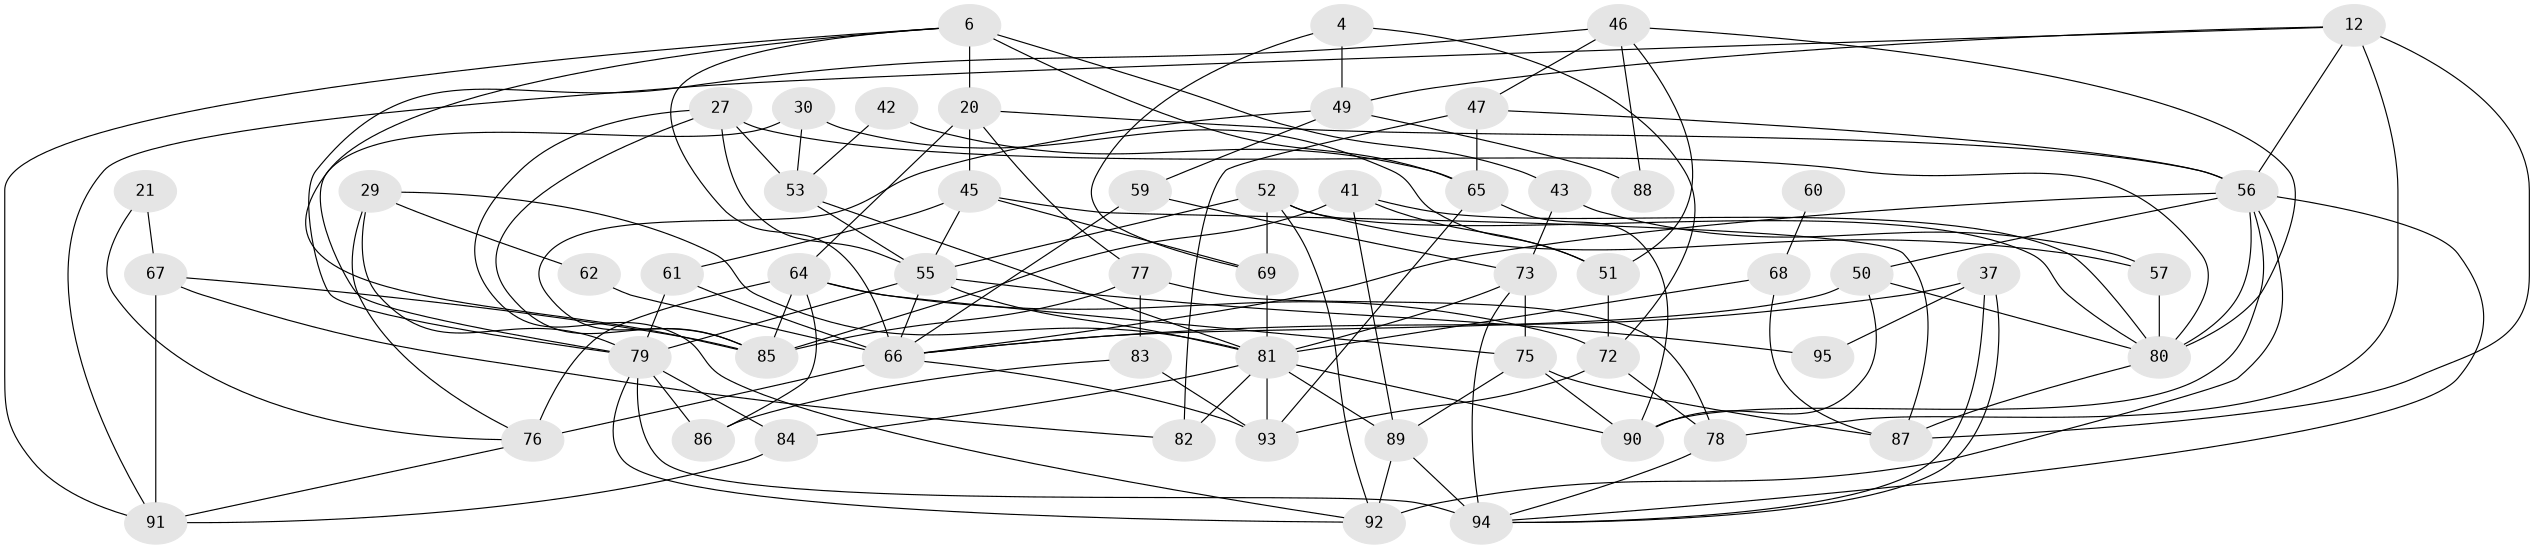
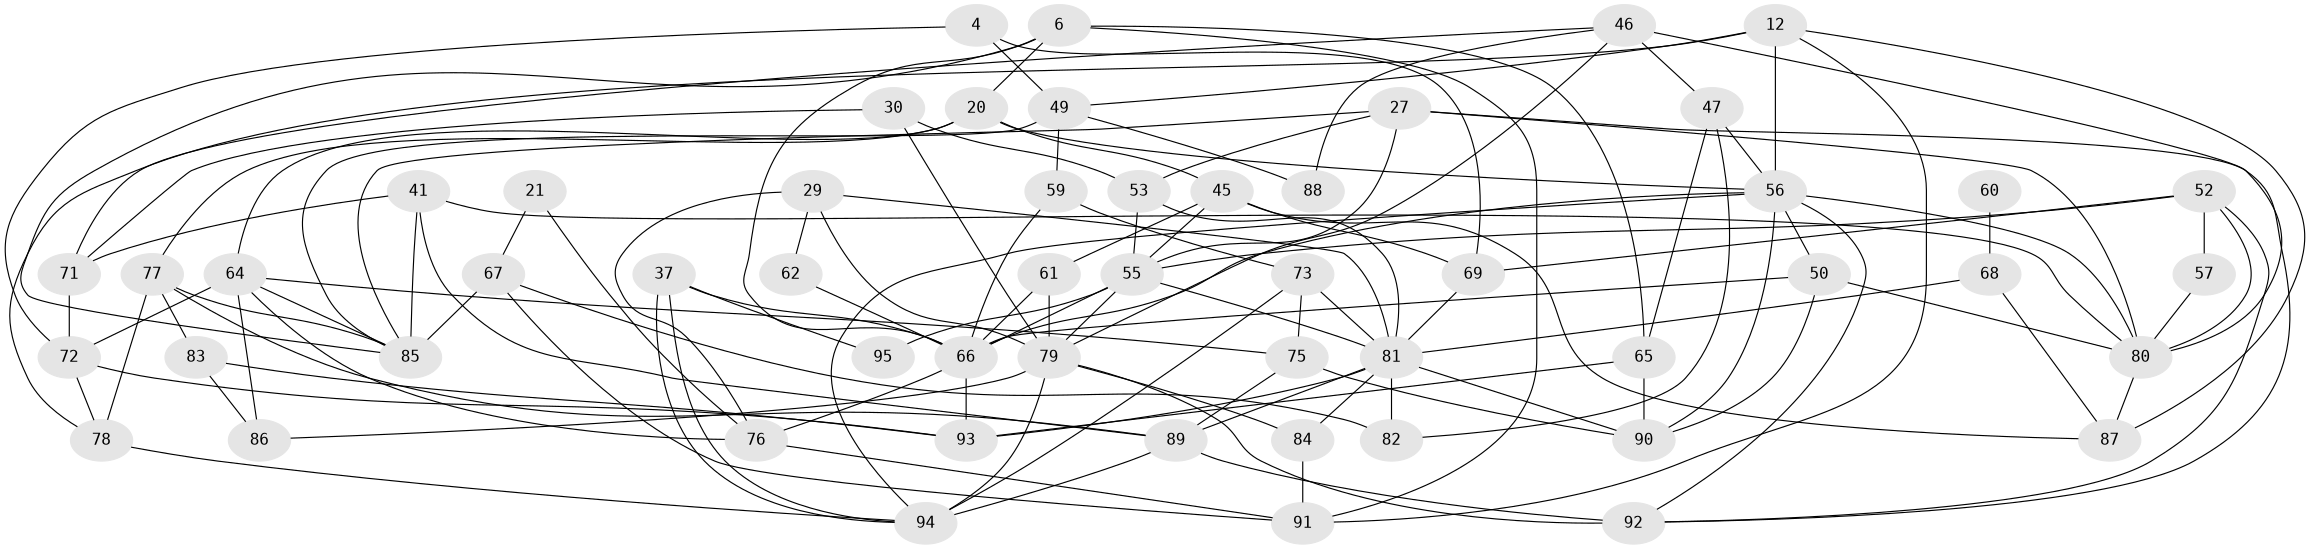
node "42": removed
node "43": removed
node "51": label "51" -> "71"
edge "75" -- "87": removed
edge "77" -- "89": added
